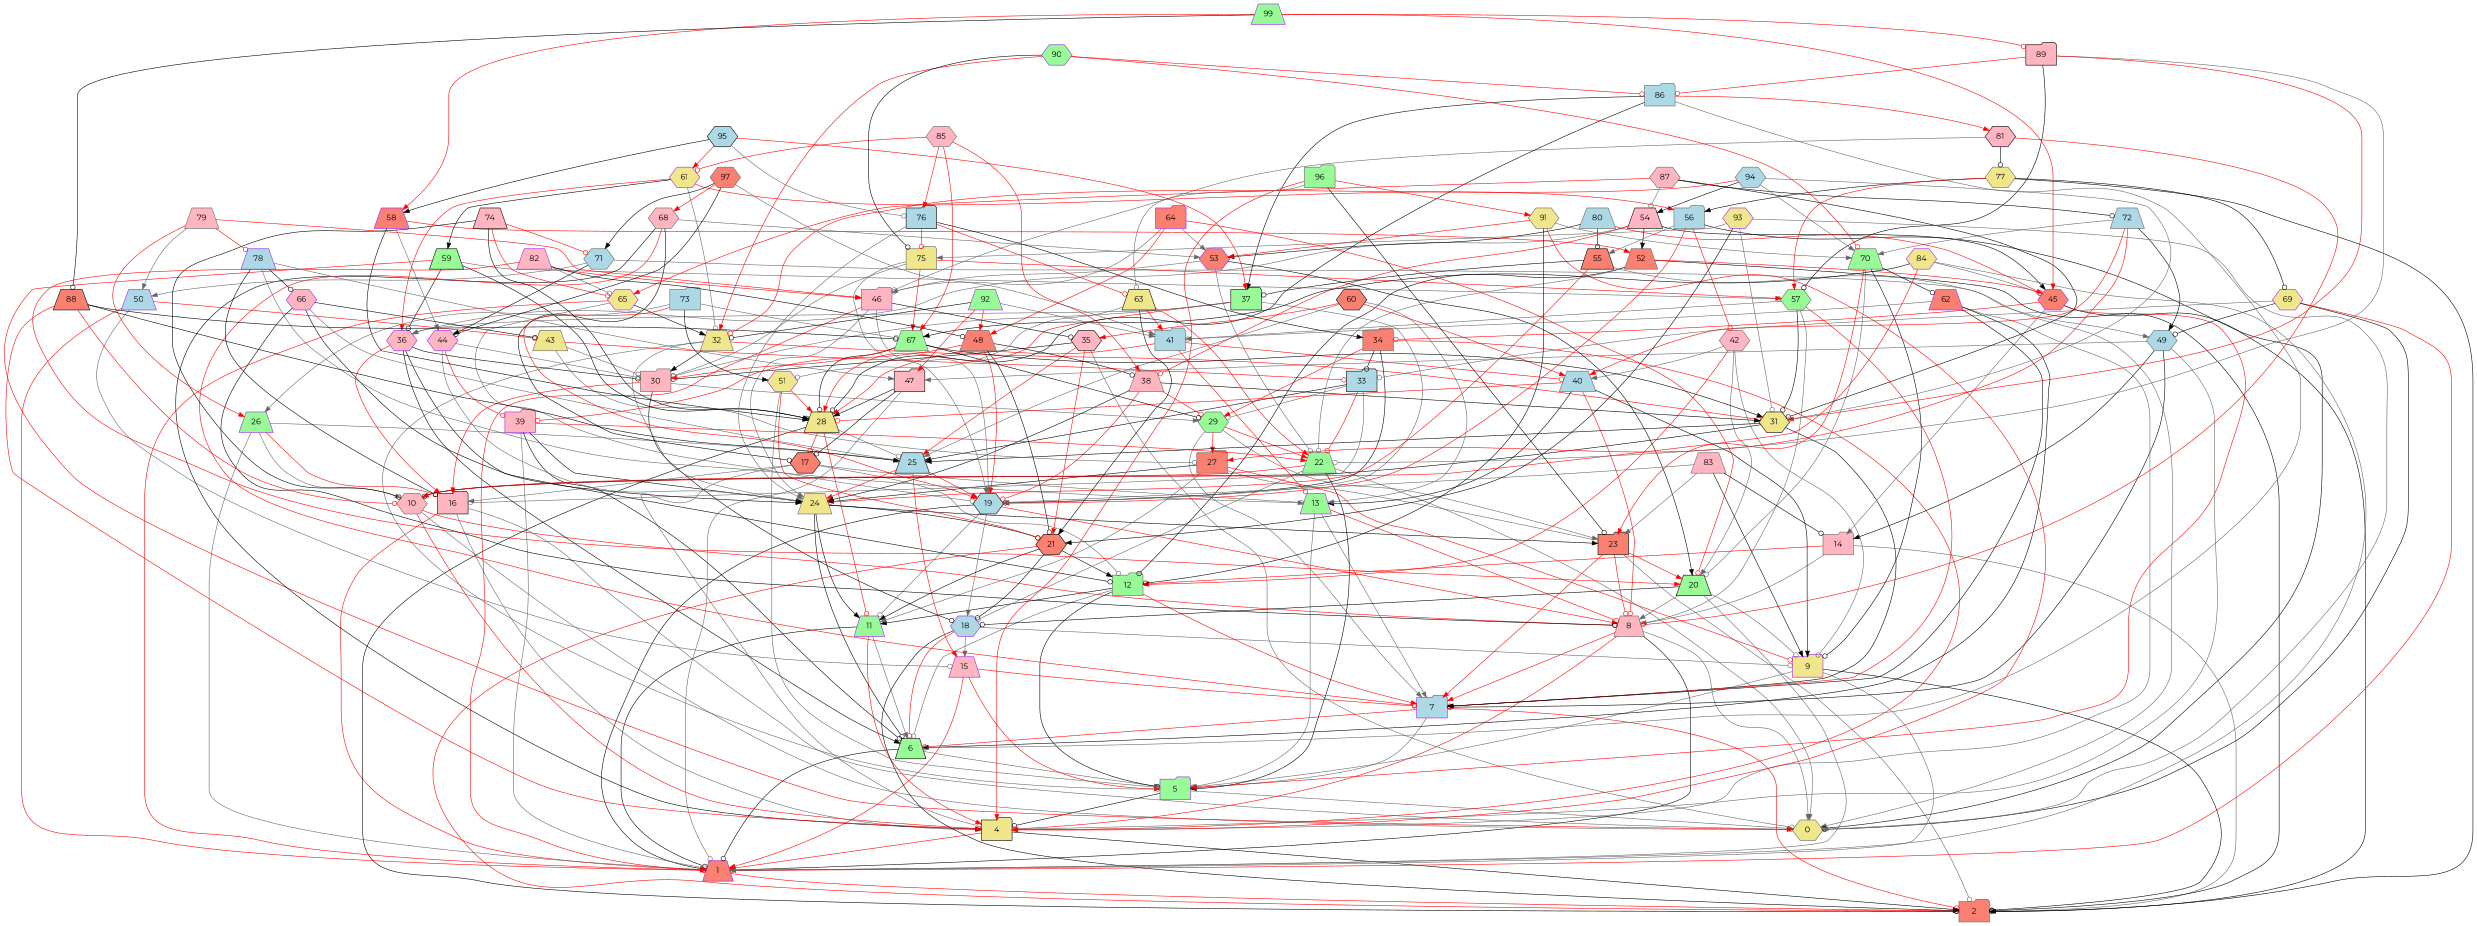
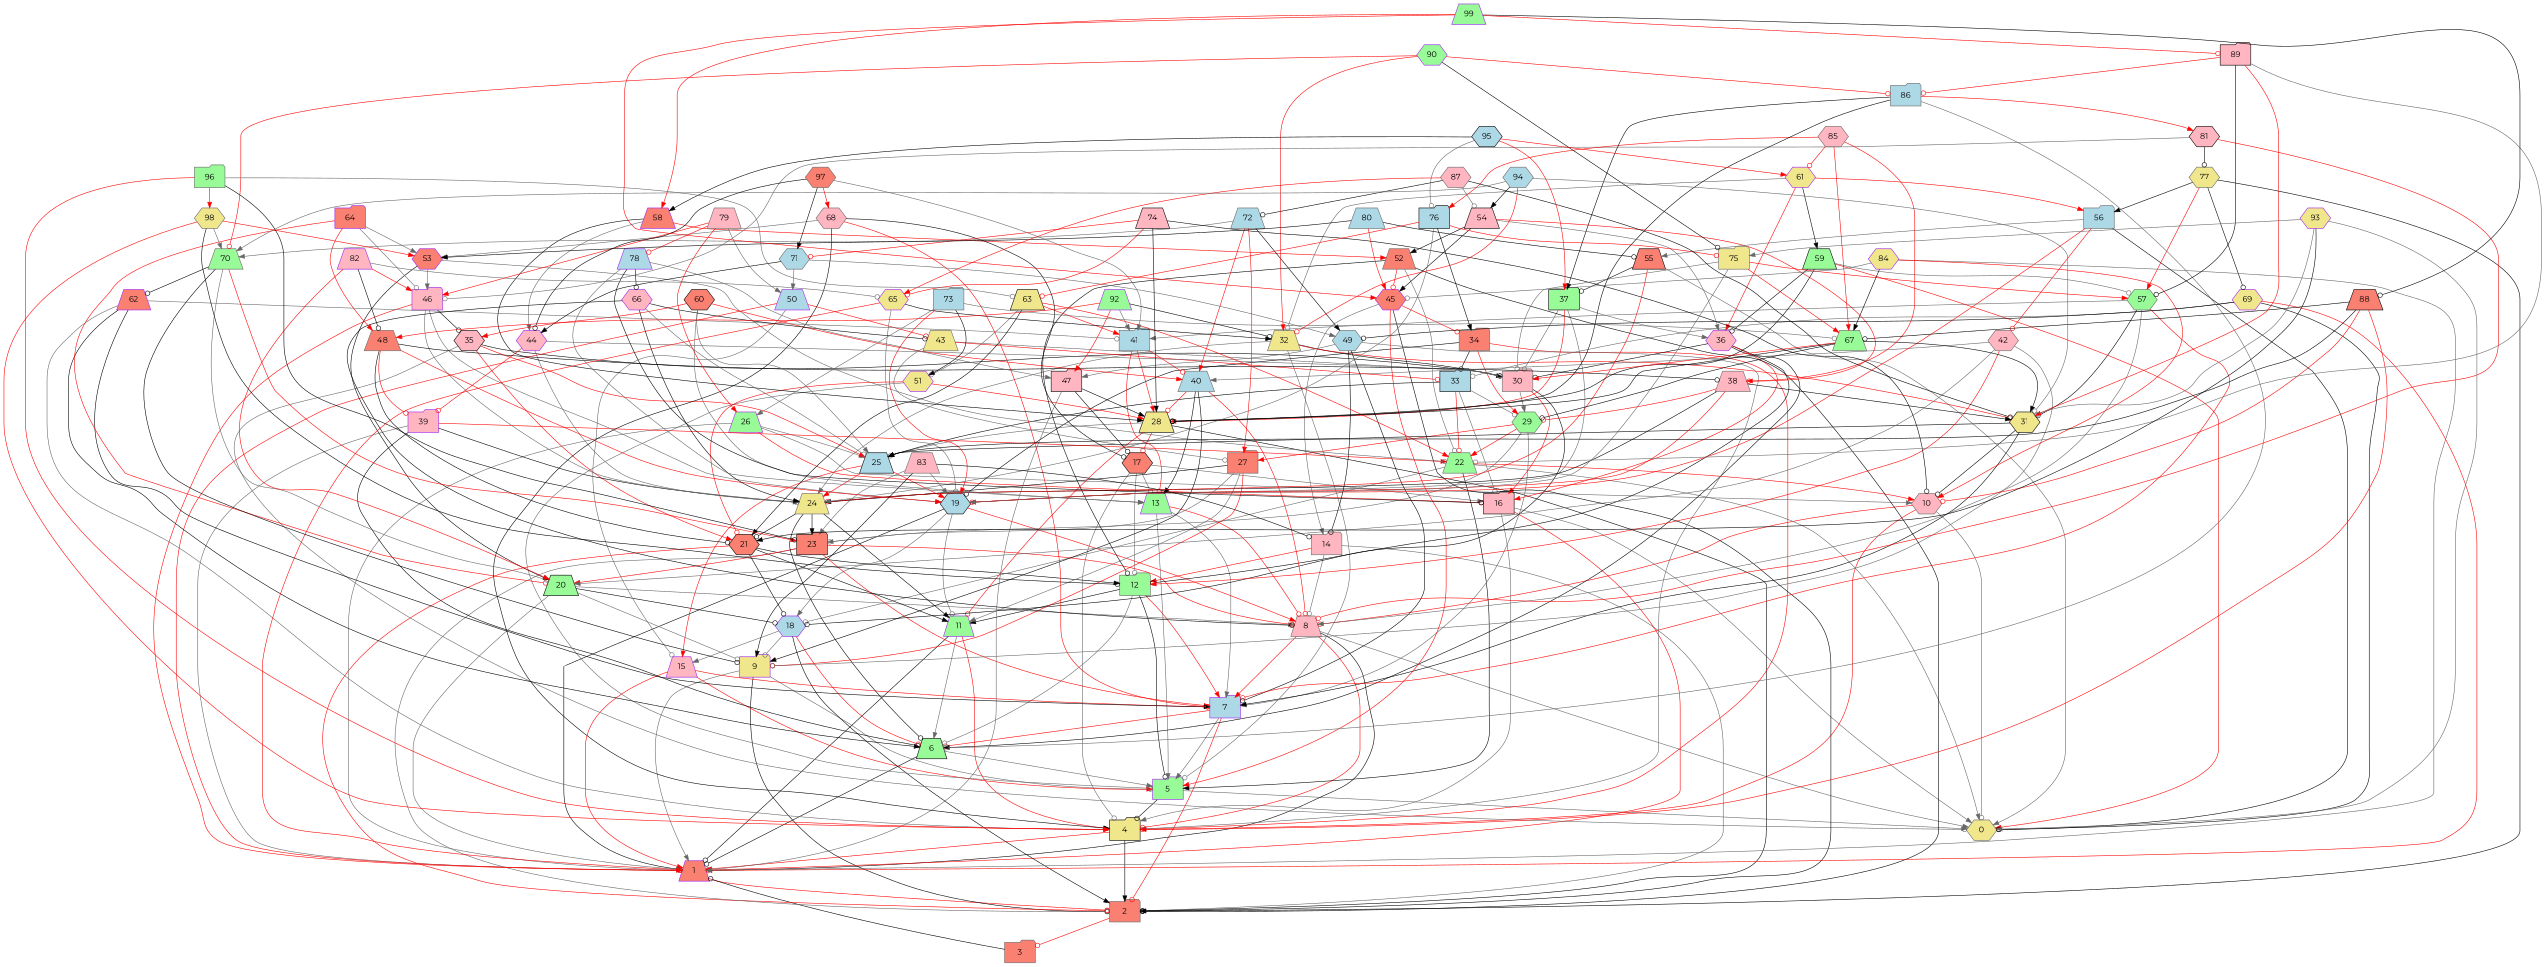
node "91": label "91" -> "98"
edge "49" -> "14": arrowhead normal -> odot
node "3": added
